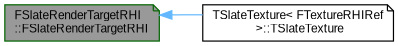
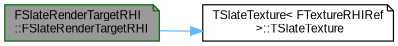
edge "TSlateTexture< FTextureRHIRef >::TSlateTexture" -> "FSlateRenderTargetRHI ::FSlateRenderTargetRHI": reversed
